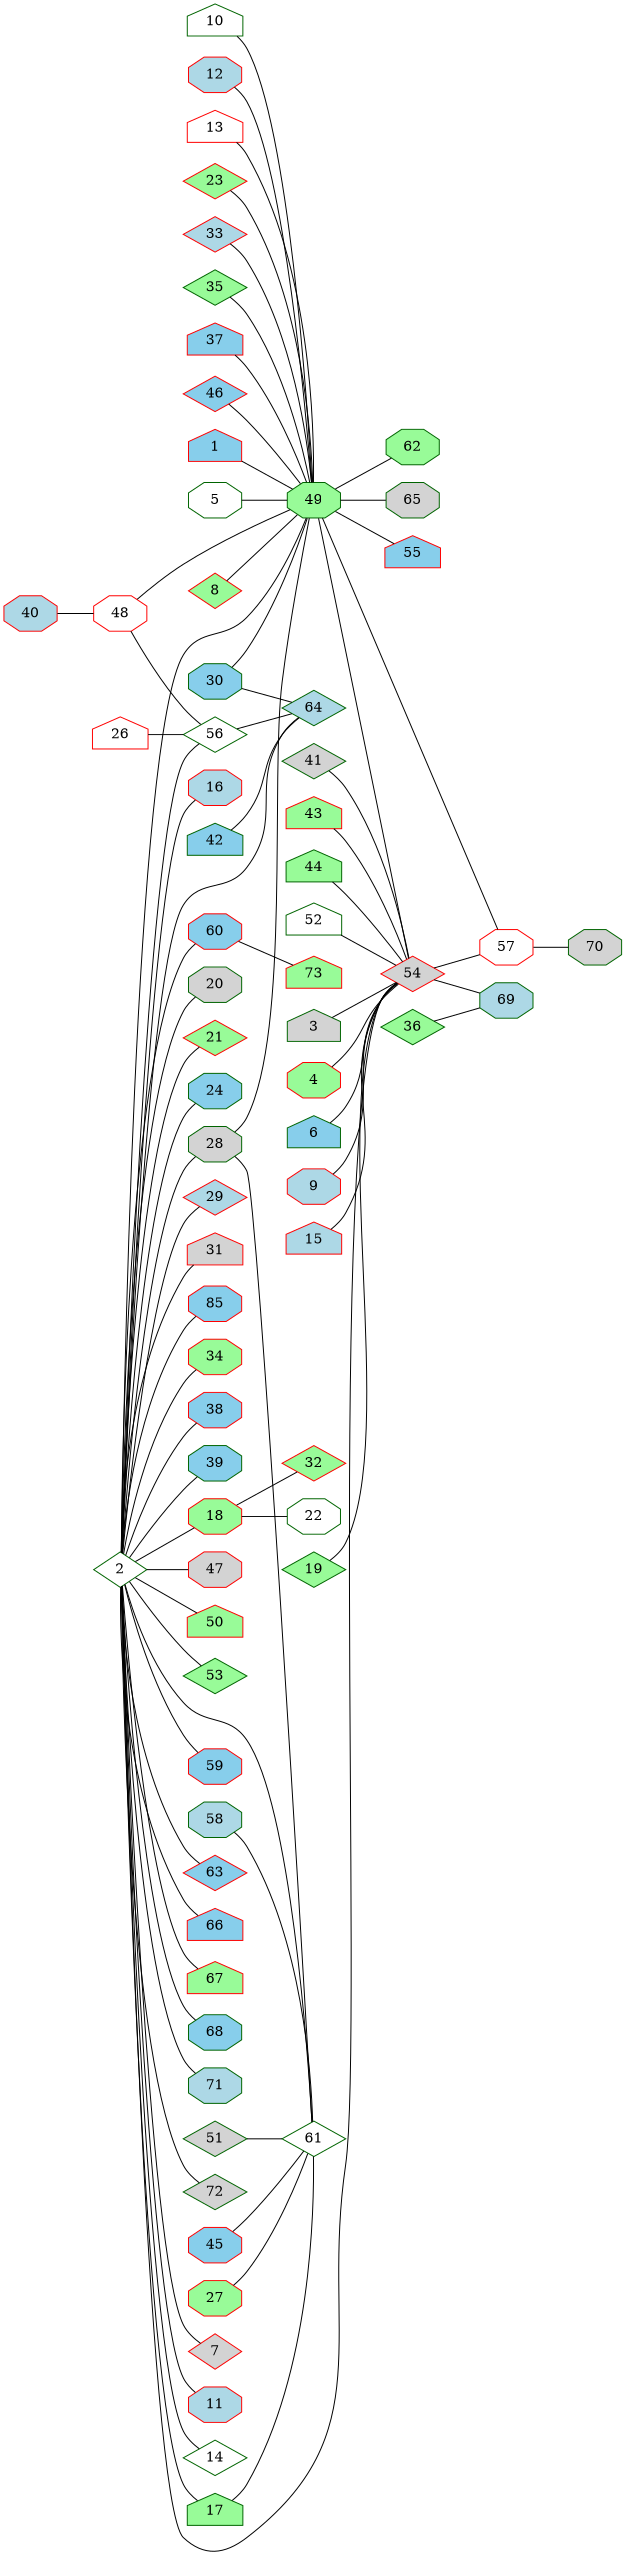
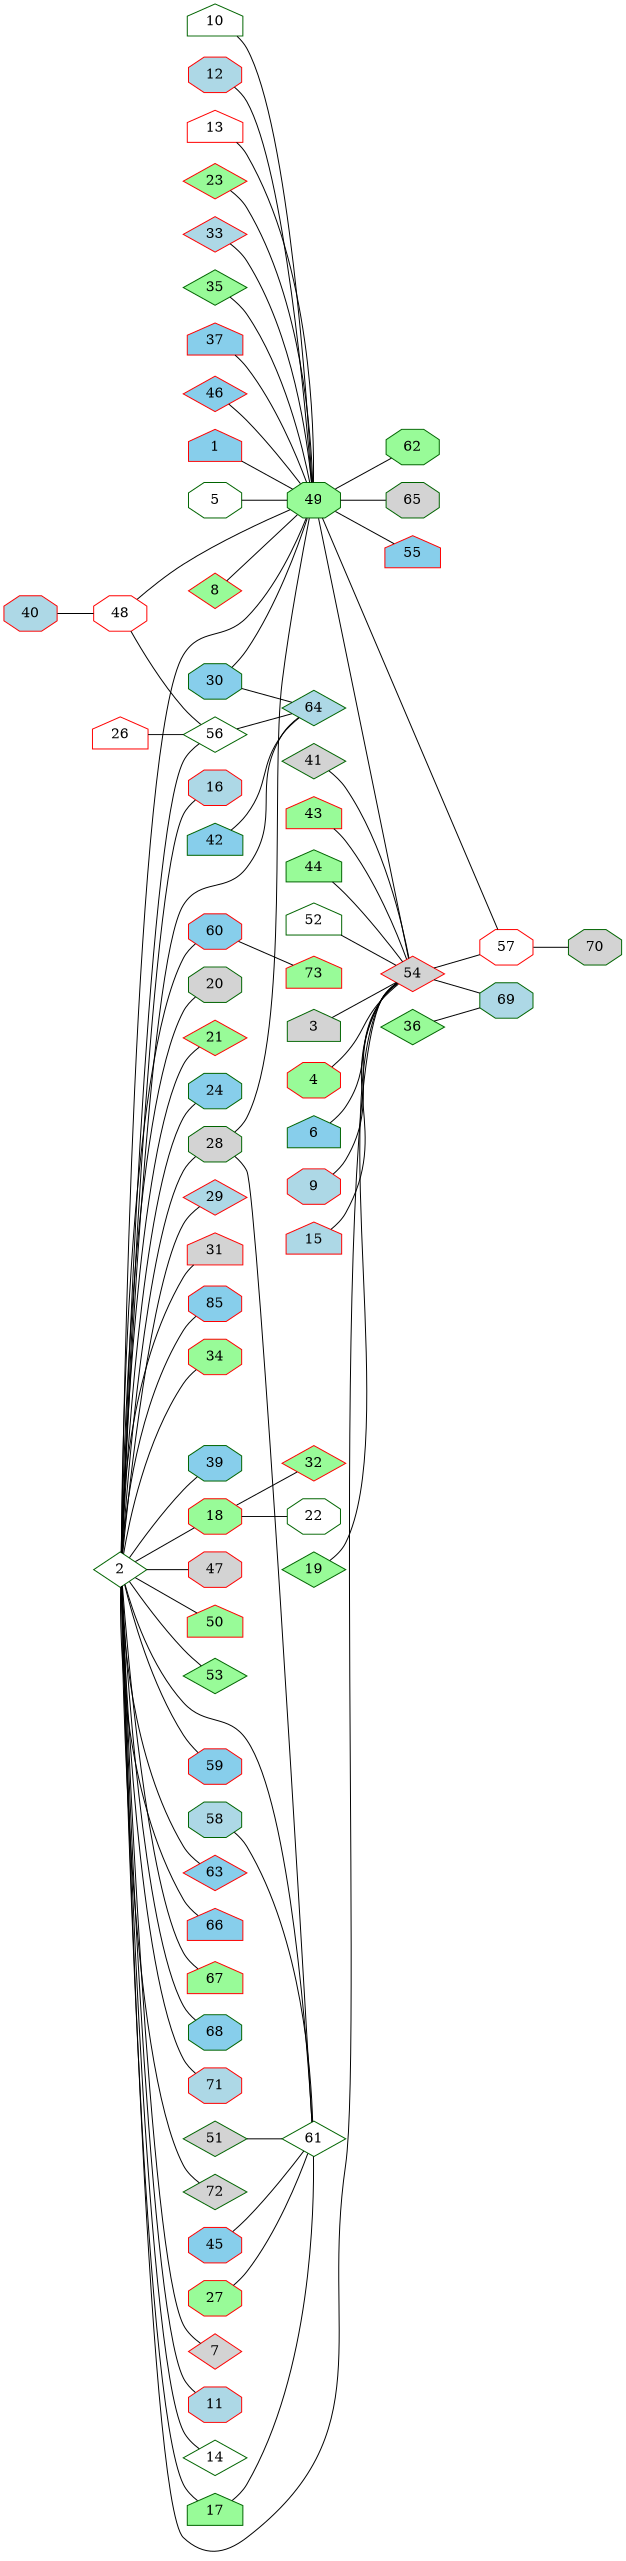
node "38": removed
node "71": color darkgreen -> red
